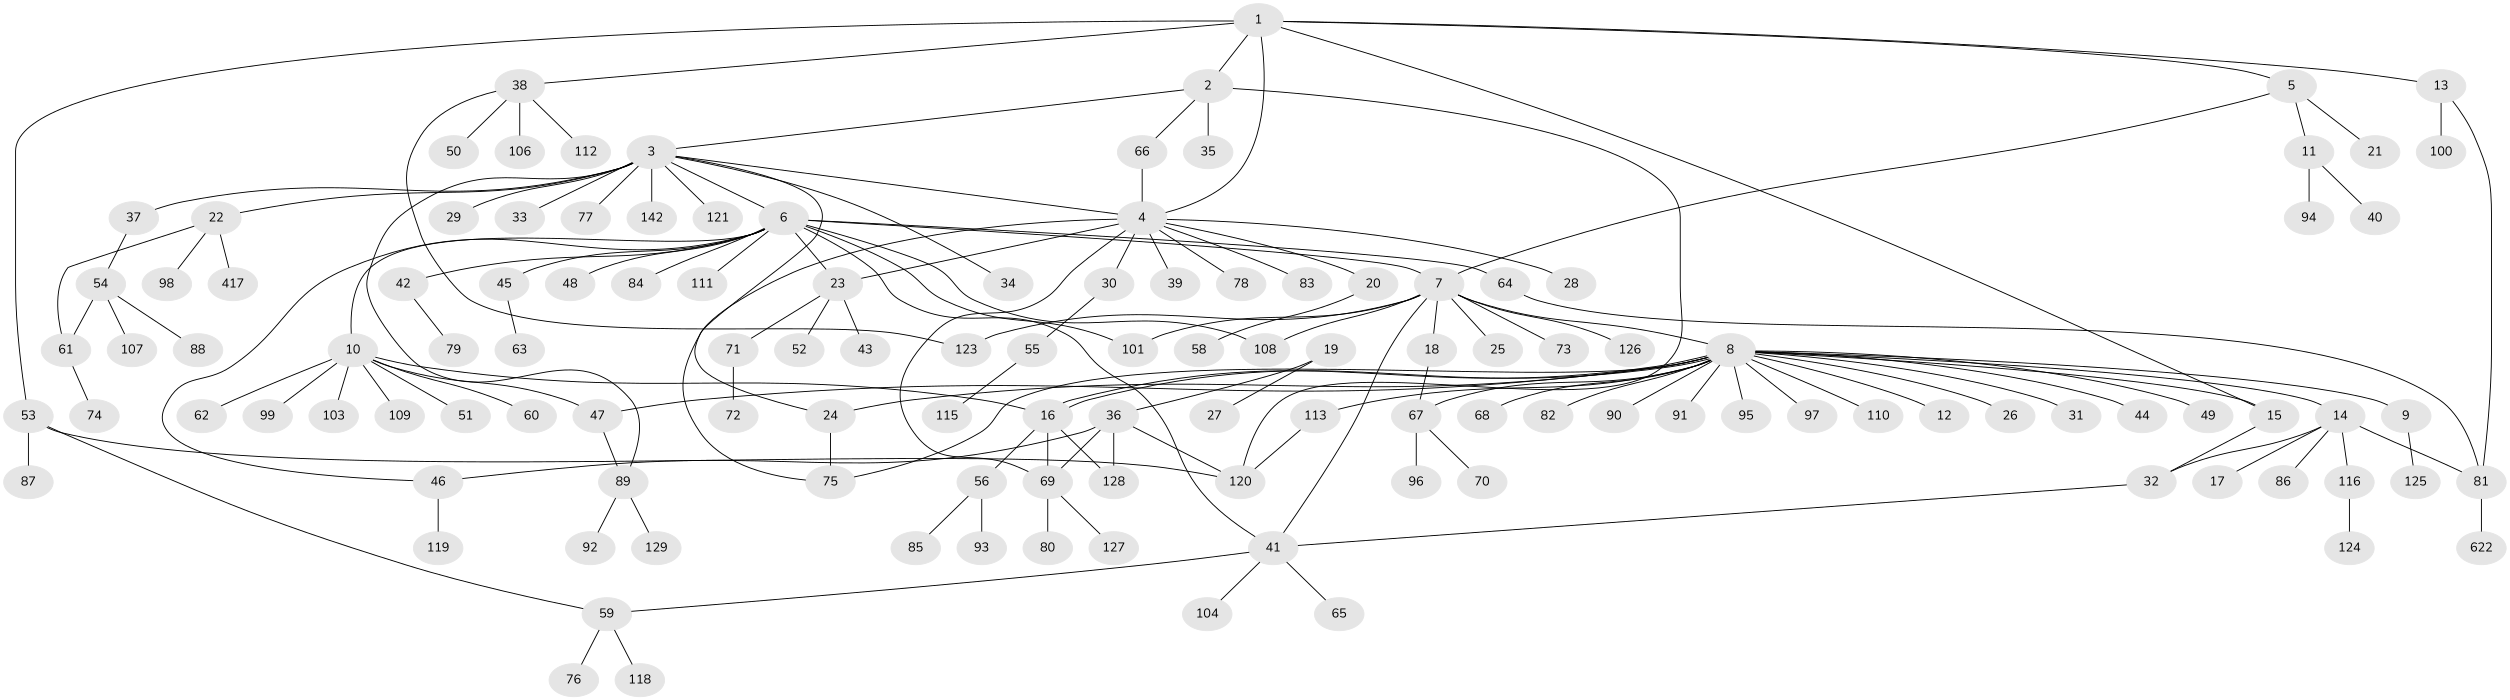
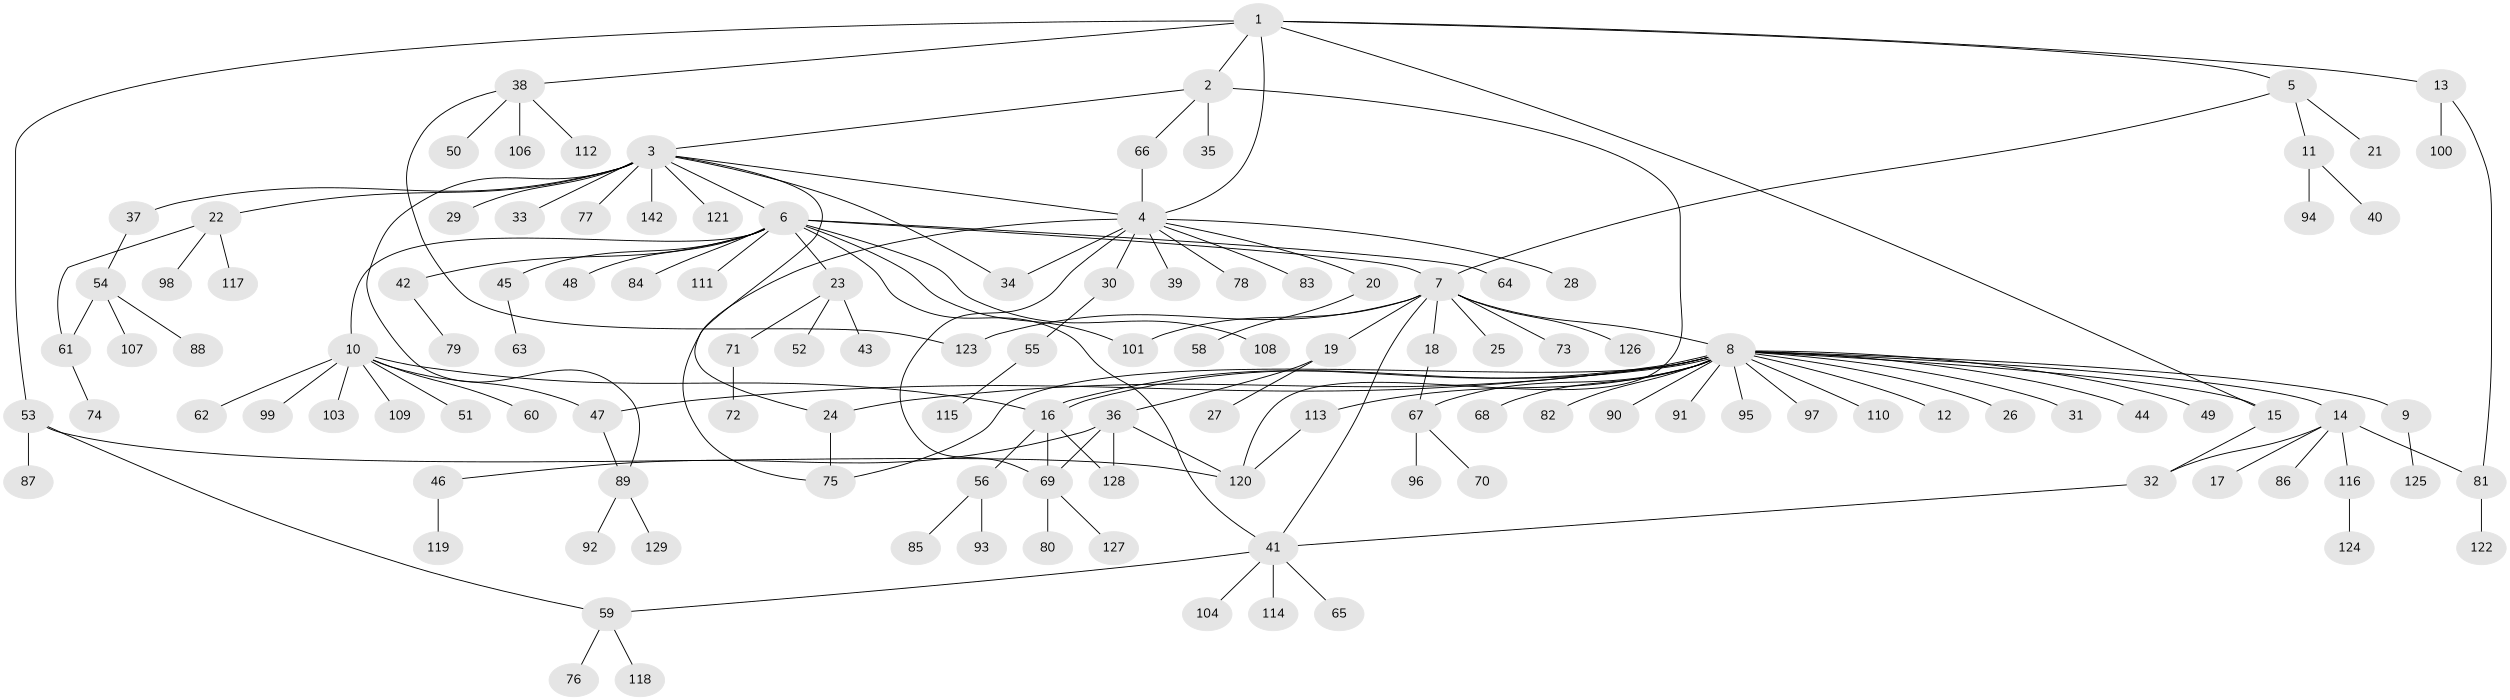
edge "4" -- "23": now "4" -- "34"
node "417": label "417" -> "117"
edge "6" -- "46": removed
edge "7" -- "108": now "7" -- "19"
edge "64" -- "81": removed
node "622": label "622" -> "122"
node "114": added
